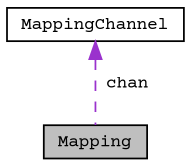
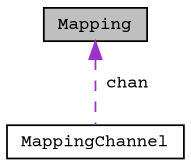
edge "Mapping" -> "MappingChannel": reversed
